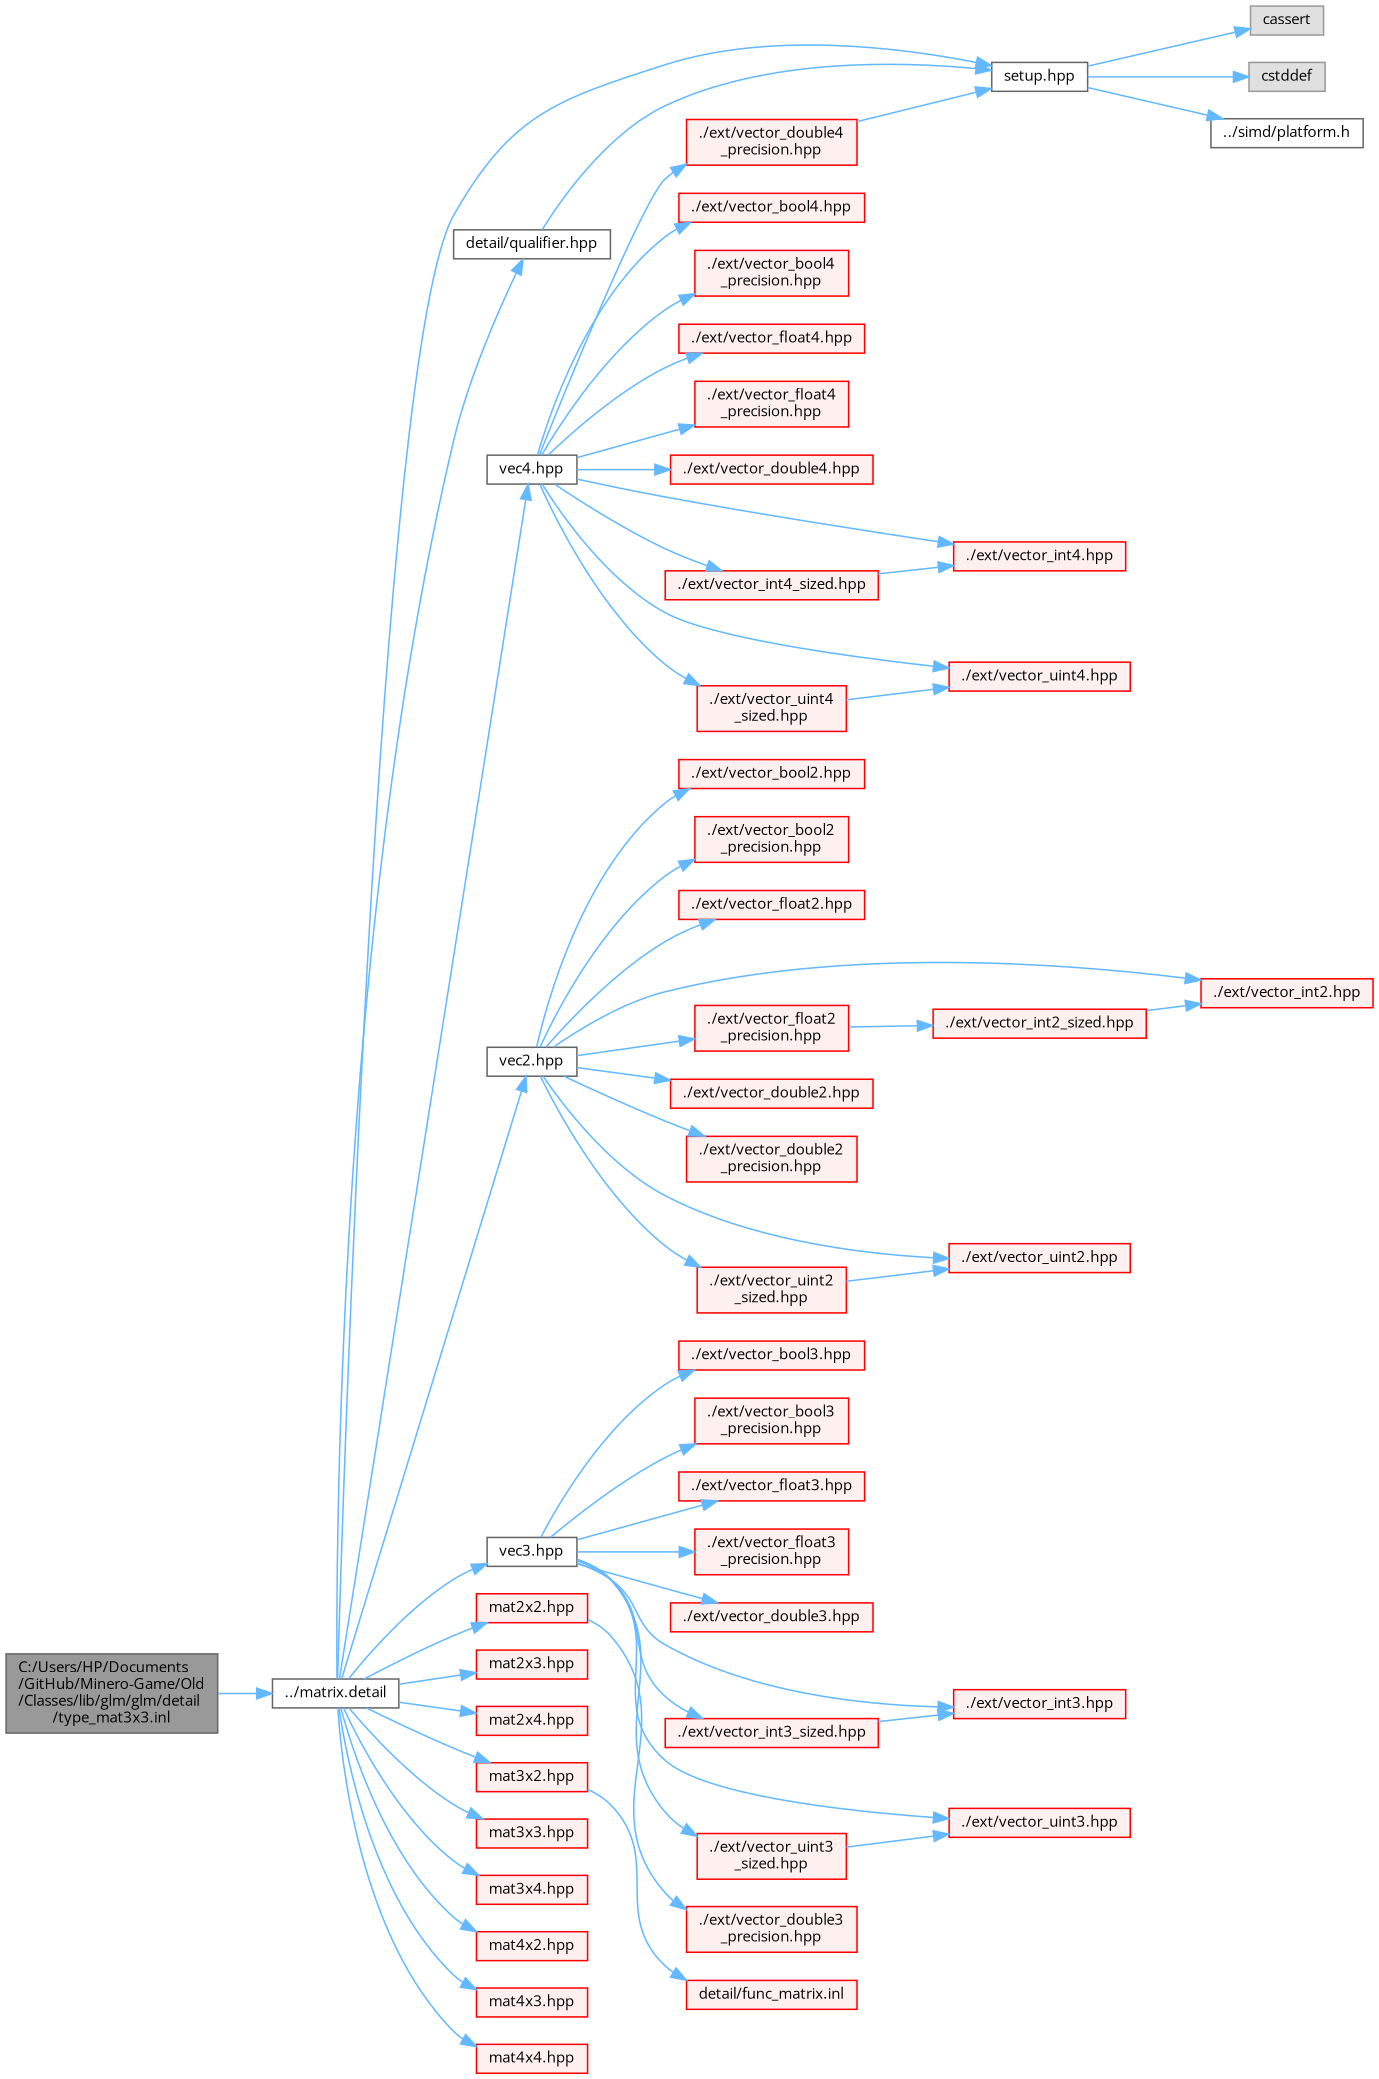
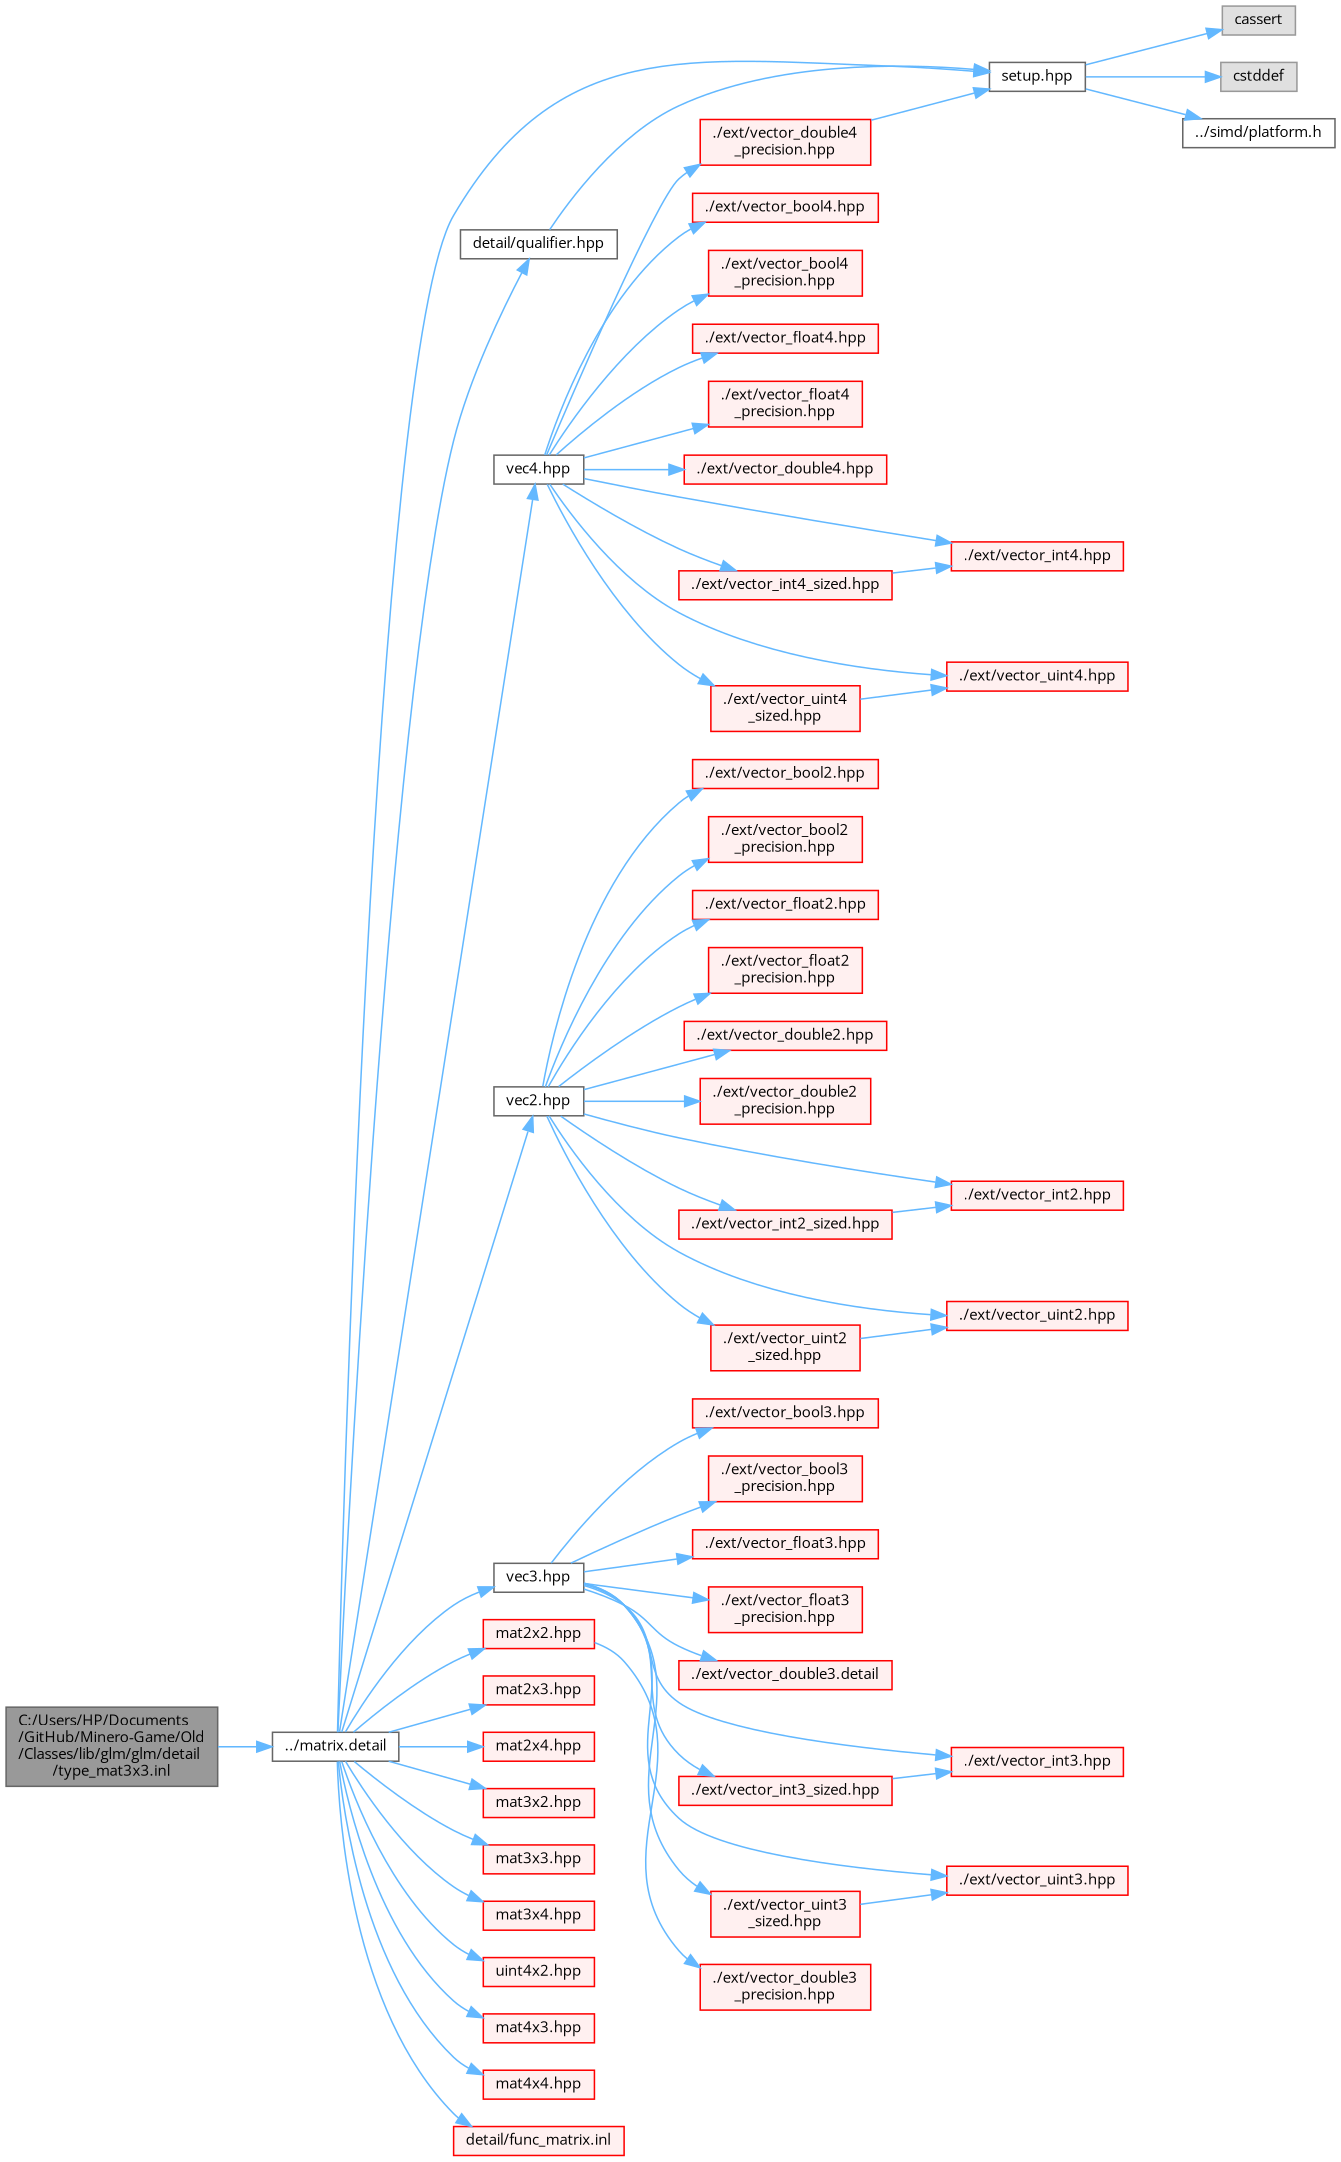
edge "./ext/vector_float2 _precision.hpp" -> "./ext/vector_int2_sized.hpp": now "vec2.hpp" -> "./ext/vector_int2_sized.hpp"
node "./ext/vector_double3.hpp": label "./ext/vector_double3.hpp" -> "./ext/vector_double3.detail"
edge "mat3x2.hpp" -> "detail/func_matrix.inl": now "../matrix.detail" -> "detail/func_matrix.inl"
node "mat4x2.hpp": label "mat4x2.hpp" -> "uint4x2.hpp"
